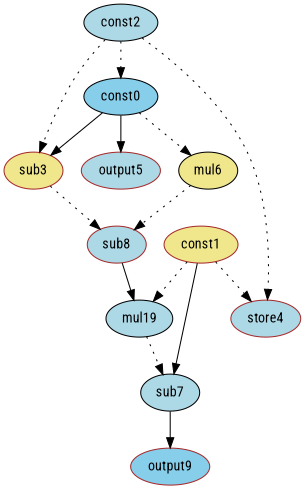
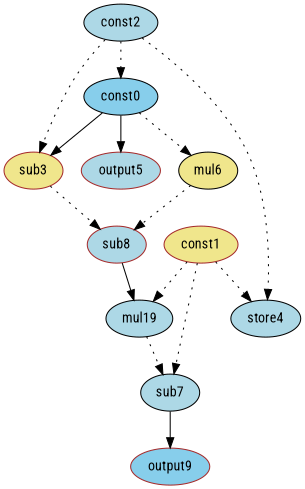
edge "const1" -> "sub7": style solid -> dotted
node "store4": color brown -> black
